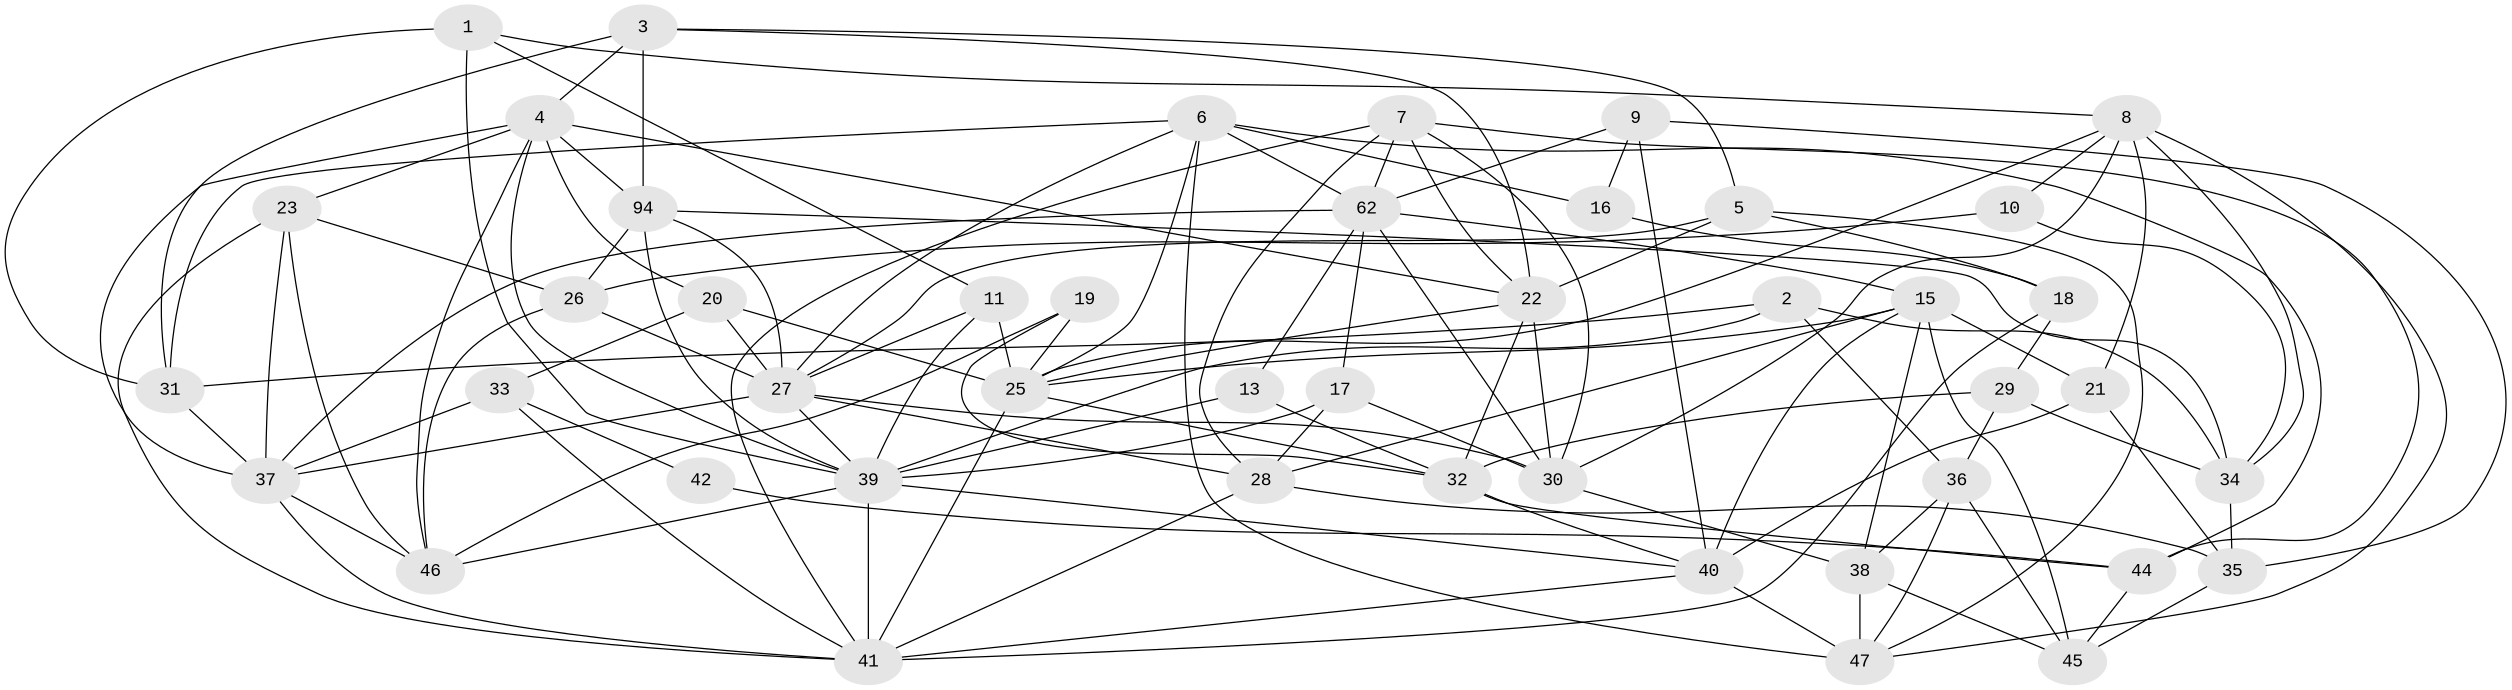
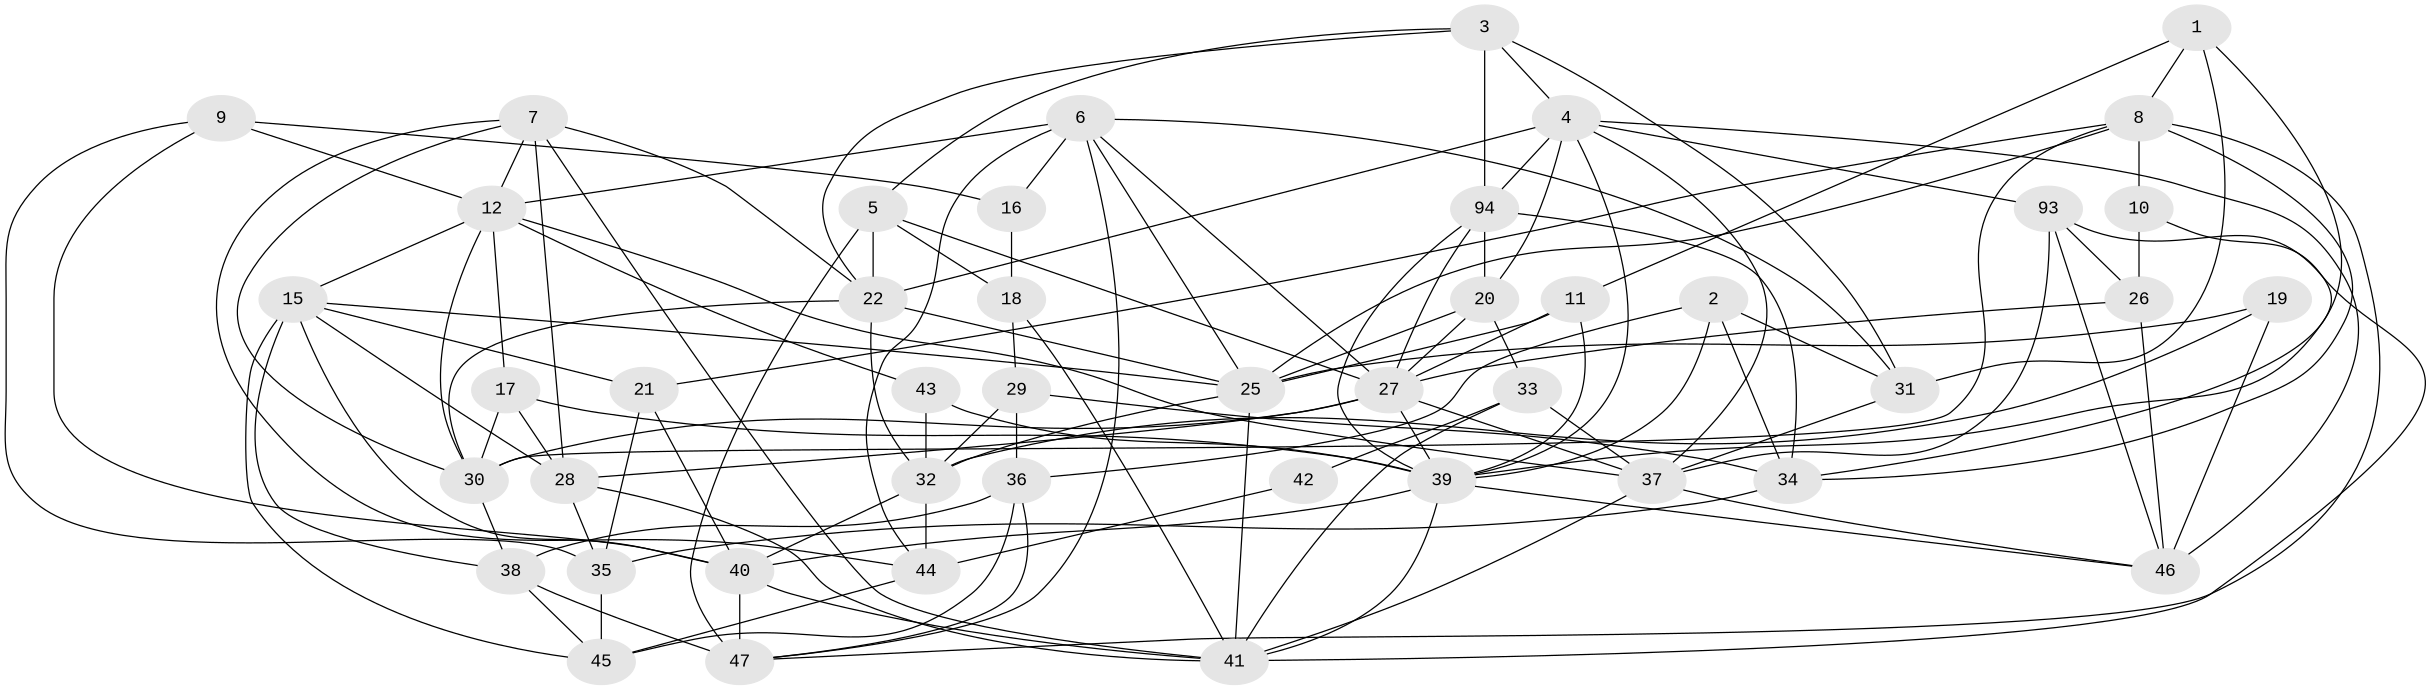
node "23": label "23" -> "93"
node "62": label "62" -> "12"
edge "94" -- "26": now "94" -- "20"
node "13": label "13" -> "43"
